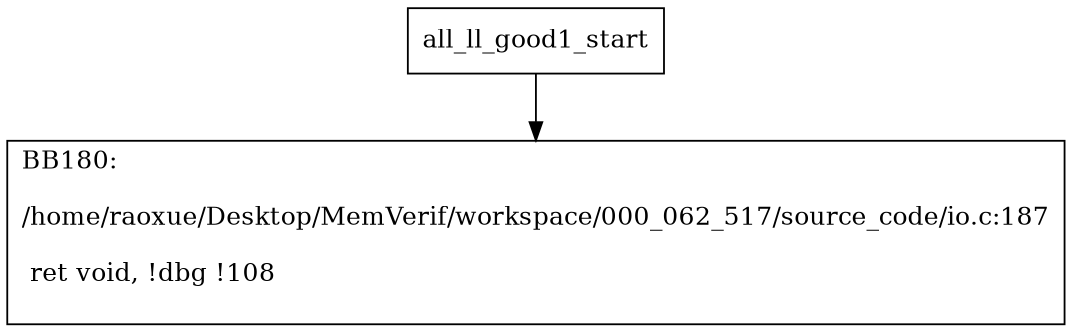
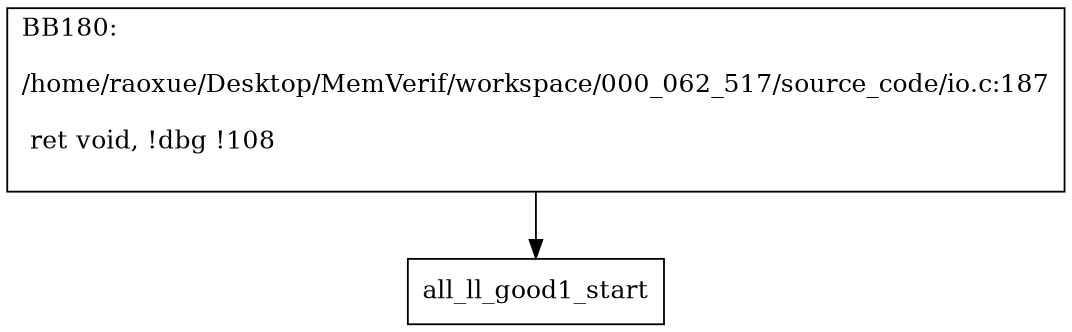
edge "all_ll_good1_start" -> "BB180:": reversed
